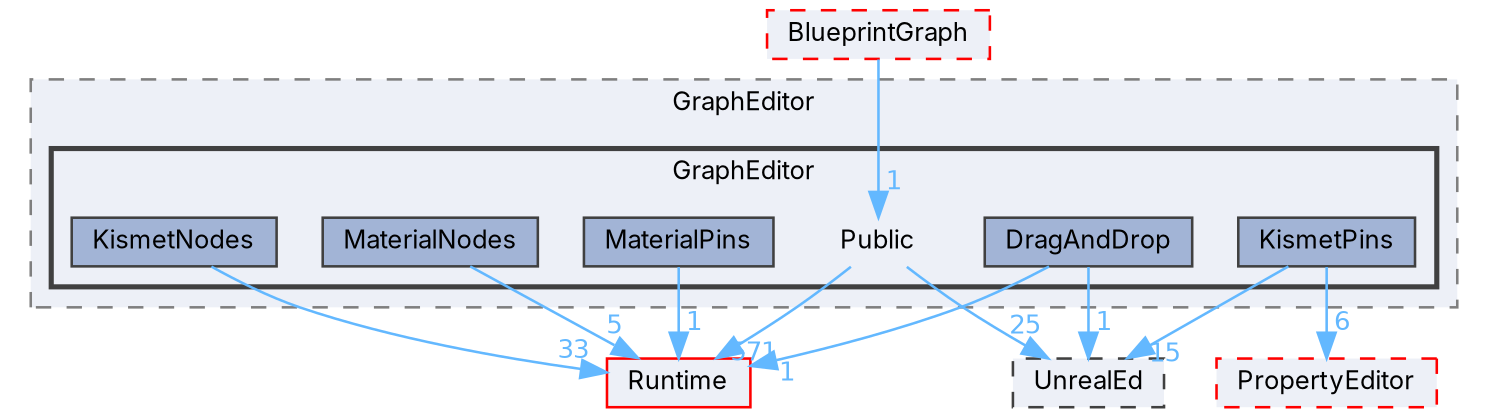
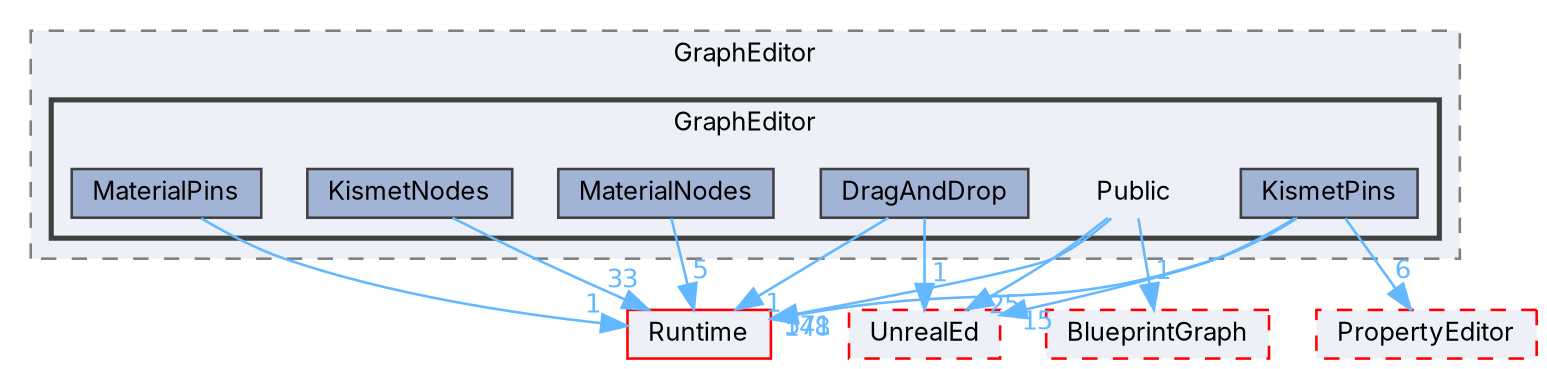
edge "BlueprintGraph" -> "Public": reversed
edge "KismetPins" -> "Runtime": added
node "UnrealEd": color grey25 -> red
